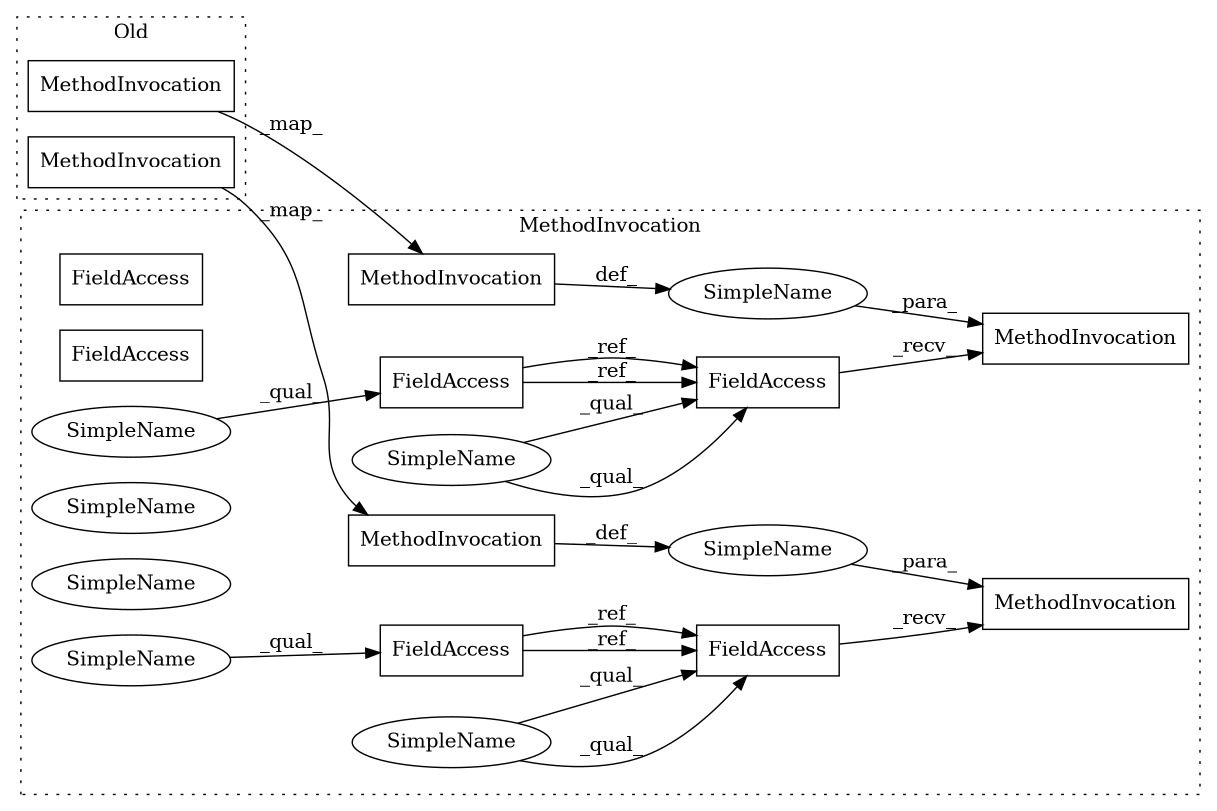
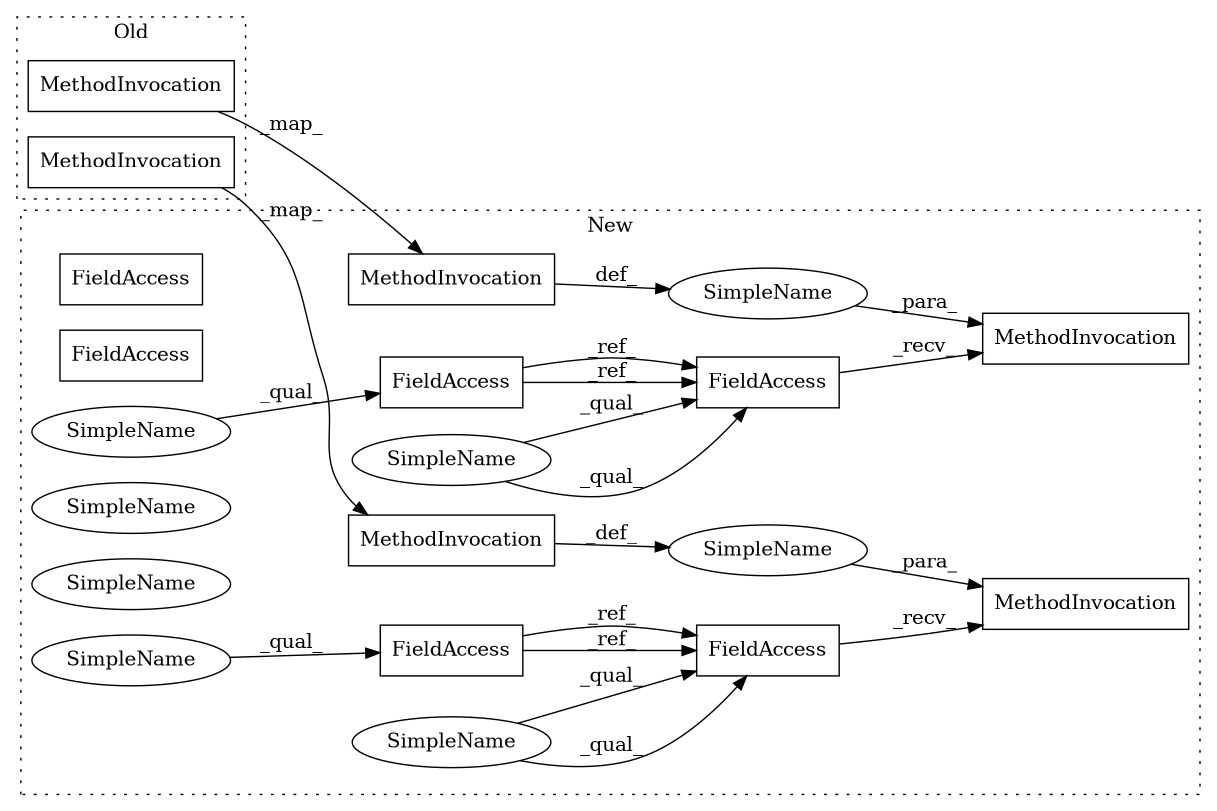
cluster "MethodInvocation": label "MethodInvocation" -> "New"
